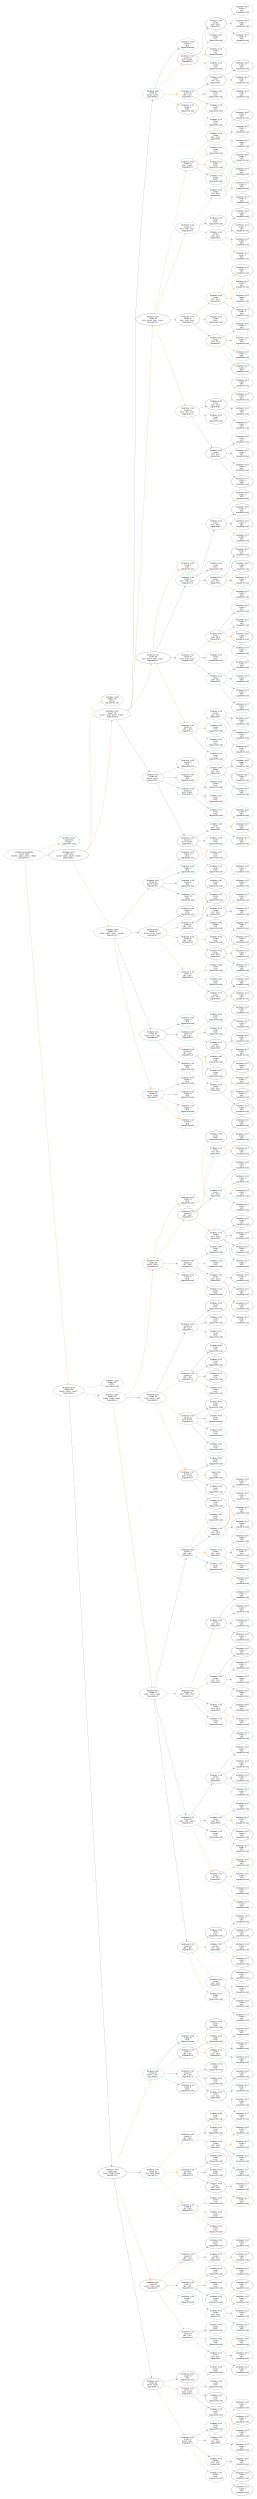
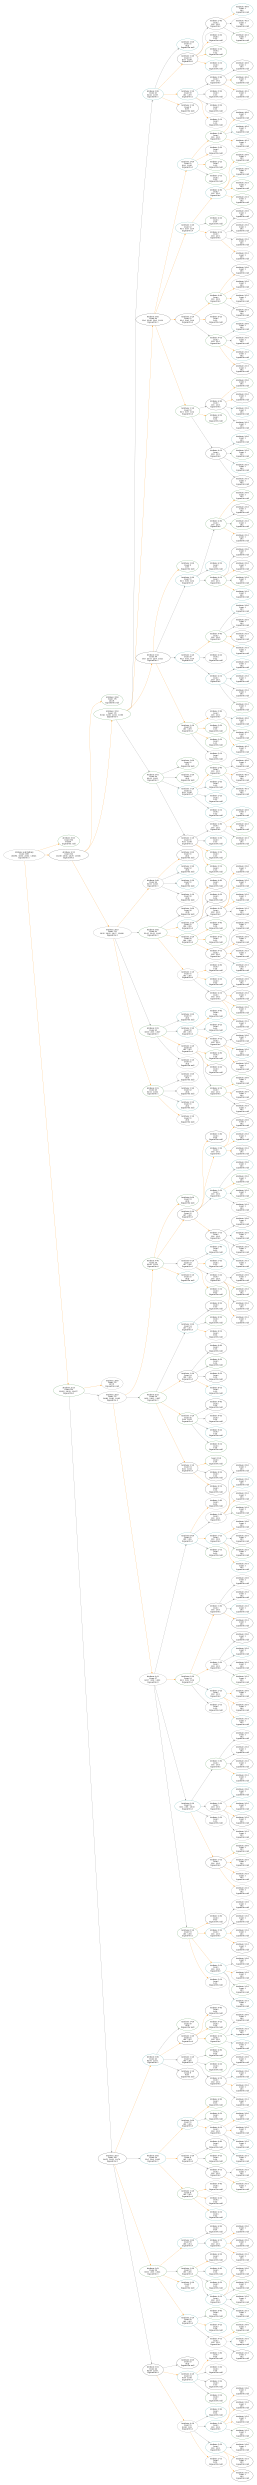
node "Attribute: 0=0.0 Count: 2 0.0:2 Expand On: null": removed
